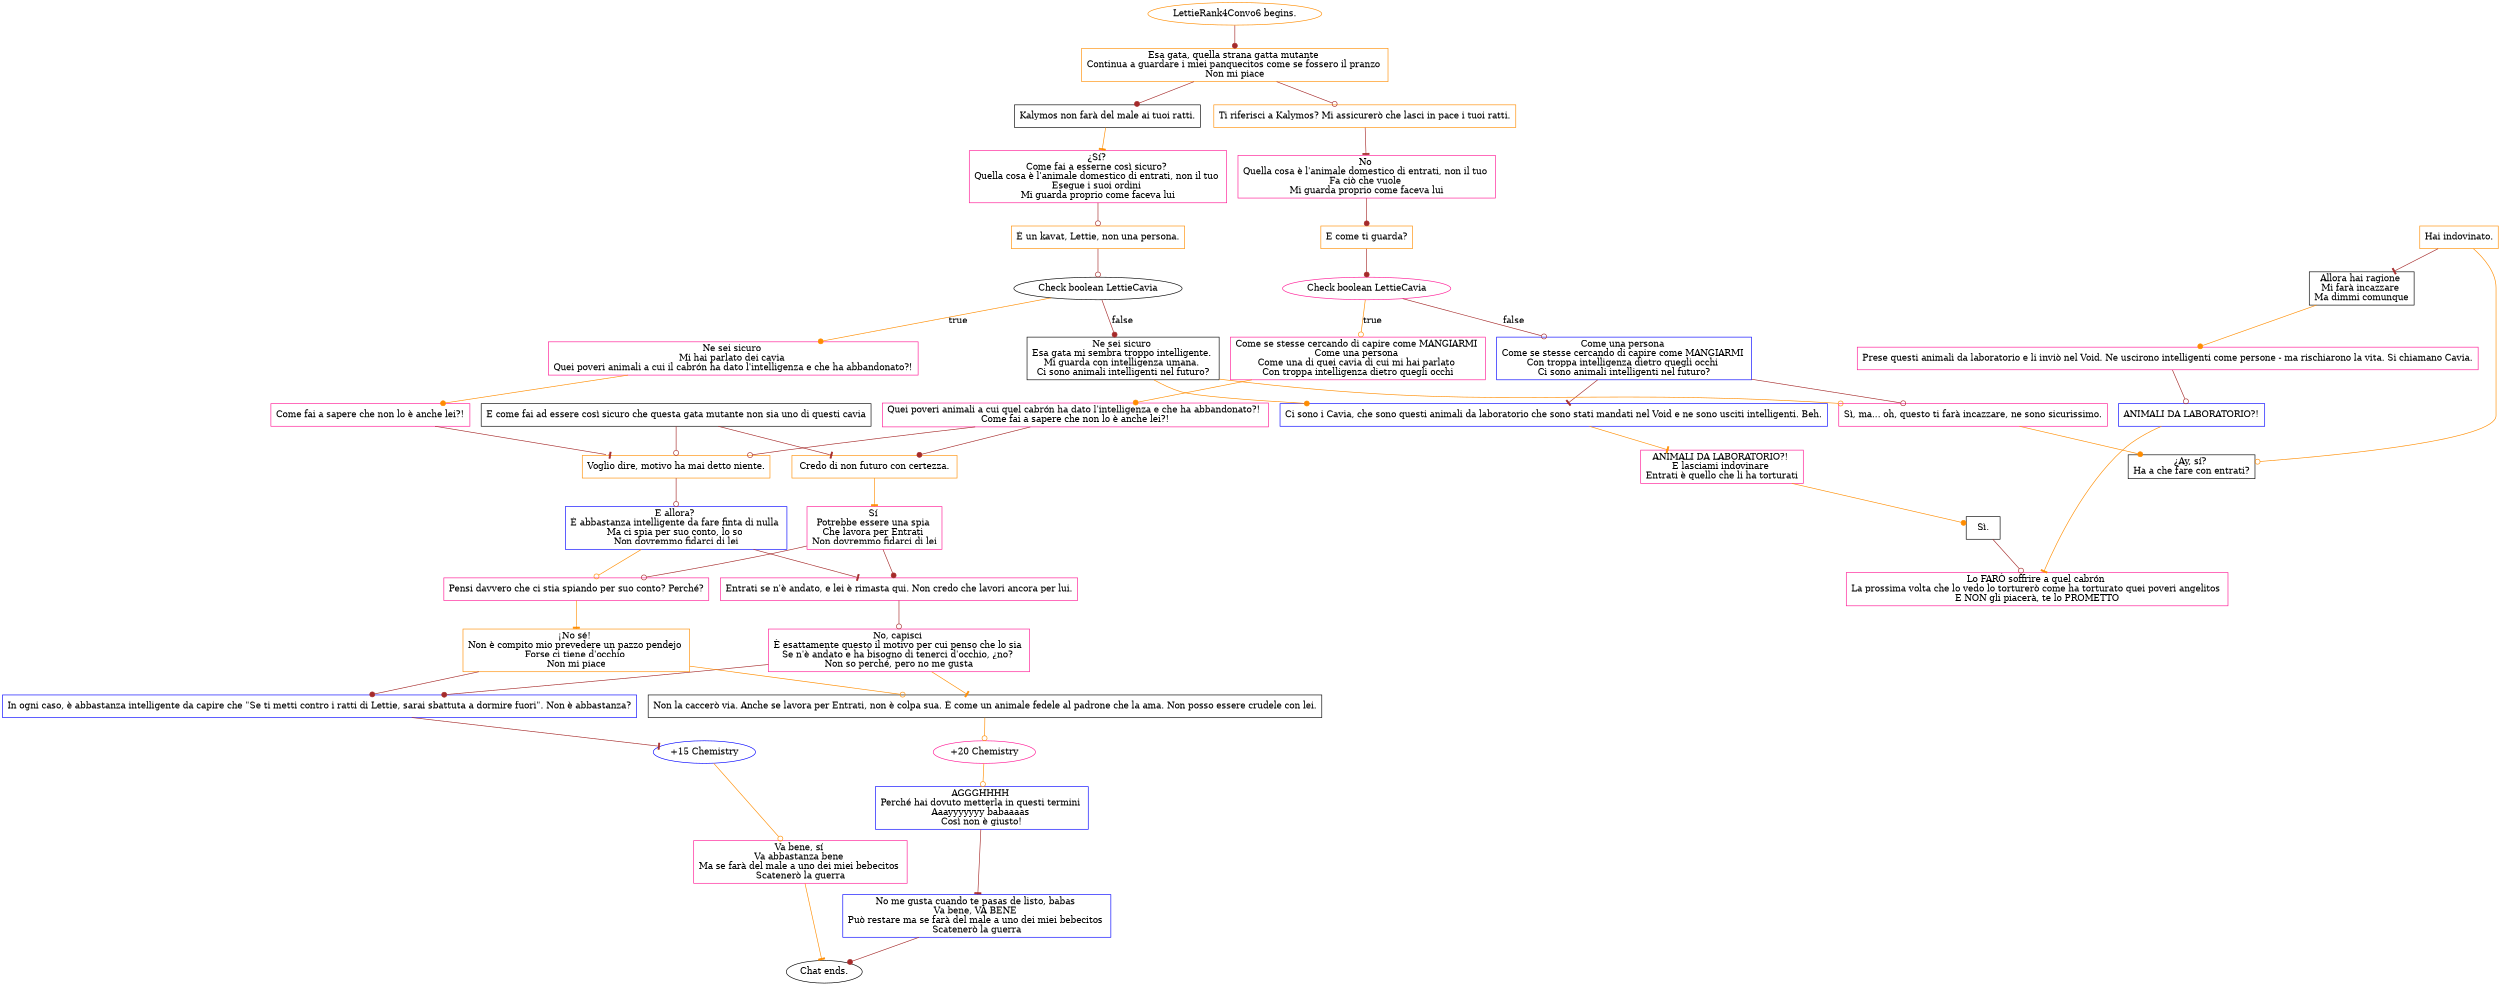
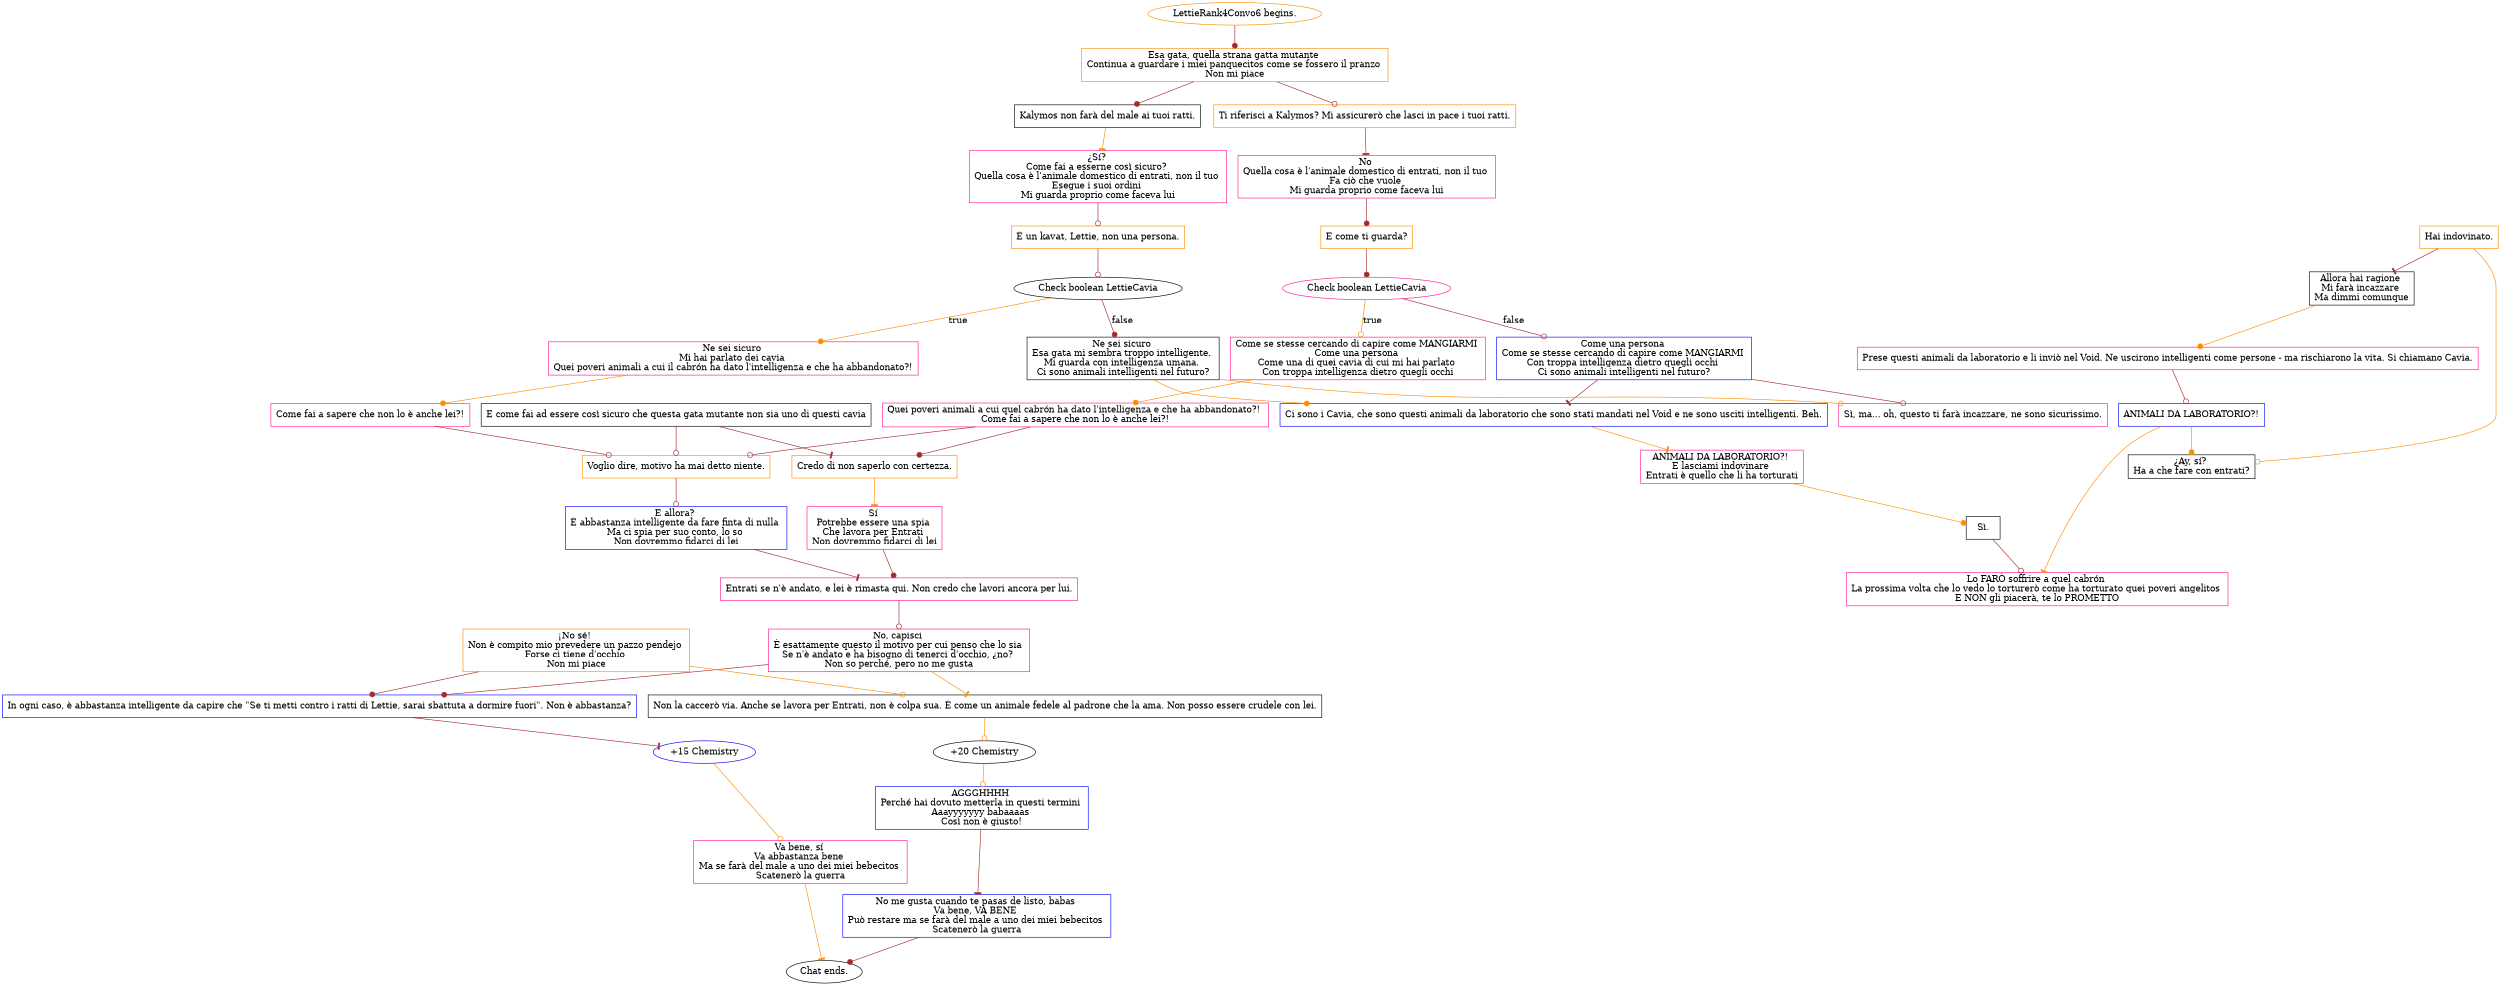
edge "Come fai a sapere che non lo è anche lei?!" -> "Voglio dire, motivo ha mai detto niente.": arrowhead tee -> odot
edge "Sì, ma... oh, questo ti farà incazzare, ne sono sicurissimo." -> "¿Ay, sí? Ha a che fare con entrati?": now "ANIMALI DA LABORATORIO?!" -> "¿Ay, sí? Ha a che fare con entrati?"
node "Credo di non futuro con certezza.": label "Credo di non futuro con certezza." -> "Credo di non saperlo con certezza."
node "Pensi davvero che ci stia spiando per suo conto? Perché?": removed
node "+20 Chemistry": color deeppink -> black
